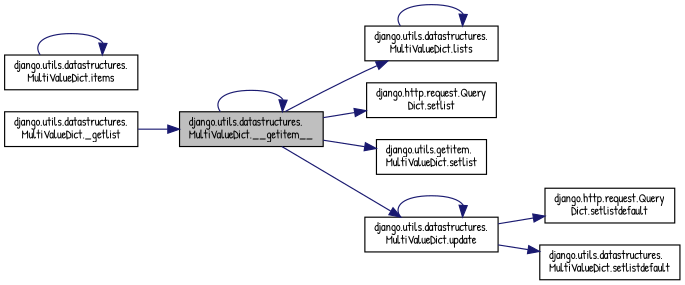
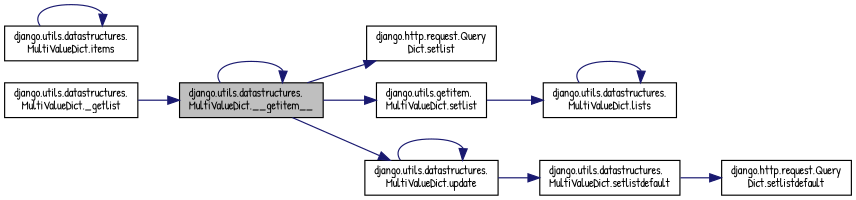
edge "django.utils.datastructures. MultiValueDict.__getitem__" -> "django.utils.datastructures. MultiValueDict.lists": now "django.utils.getitem. MultiValueDict.setlist" -> "django.utils.datastructures. MultiValueDict.lists"
edge "django.utils.datastructures. MultiValueDict.update" -> "django.http.request.Query Dict.setlistdefault": now "django.utils.datastructures. MultiValueDict.setlistdefault" -> "django.http.request.Query Dict.setlistdefault"
